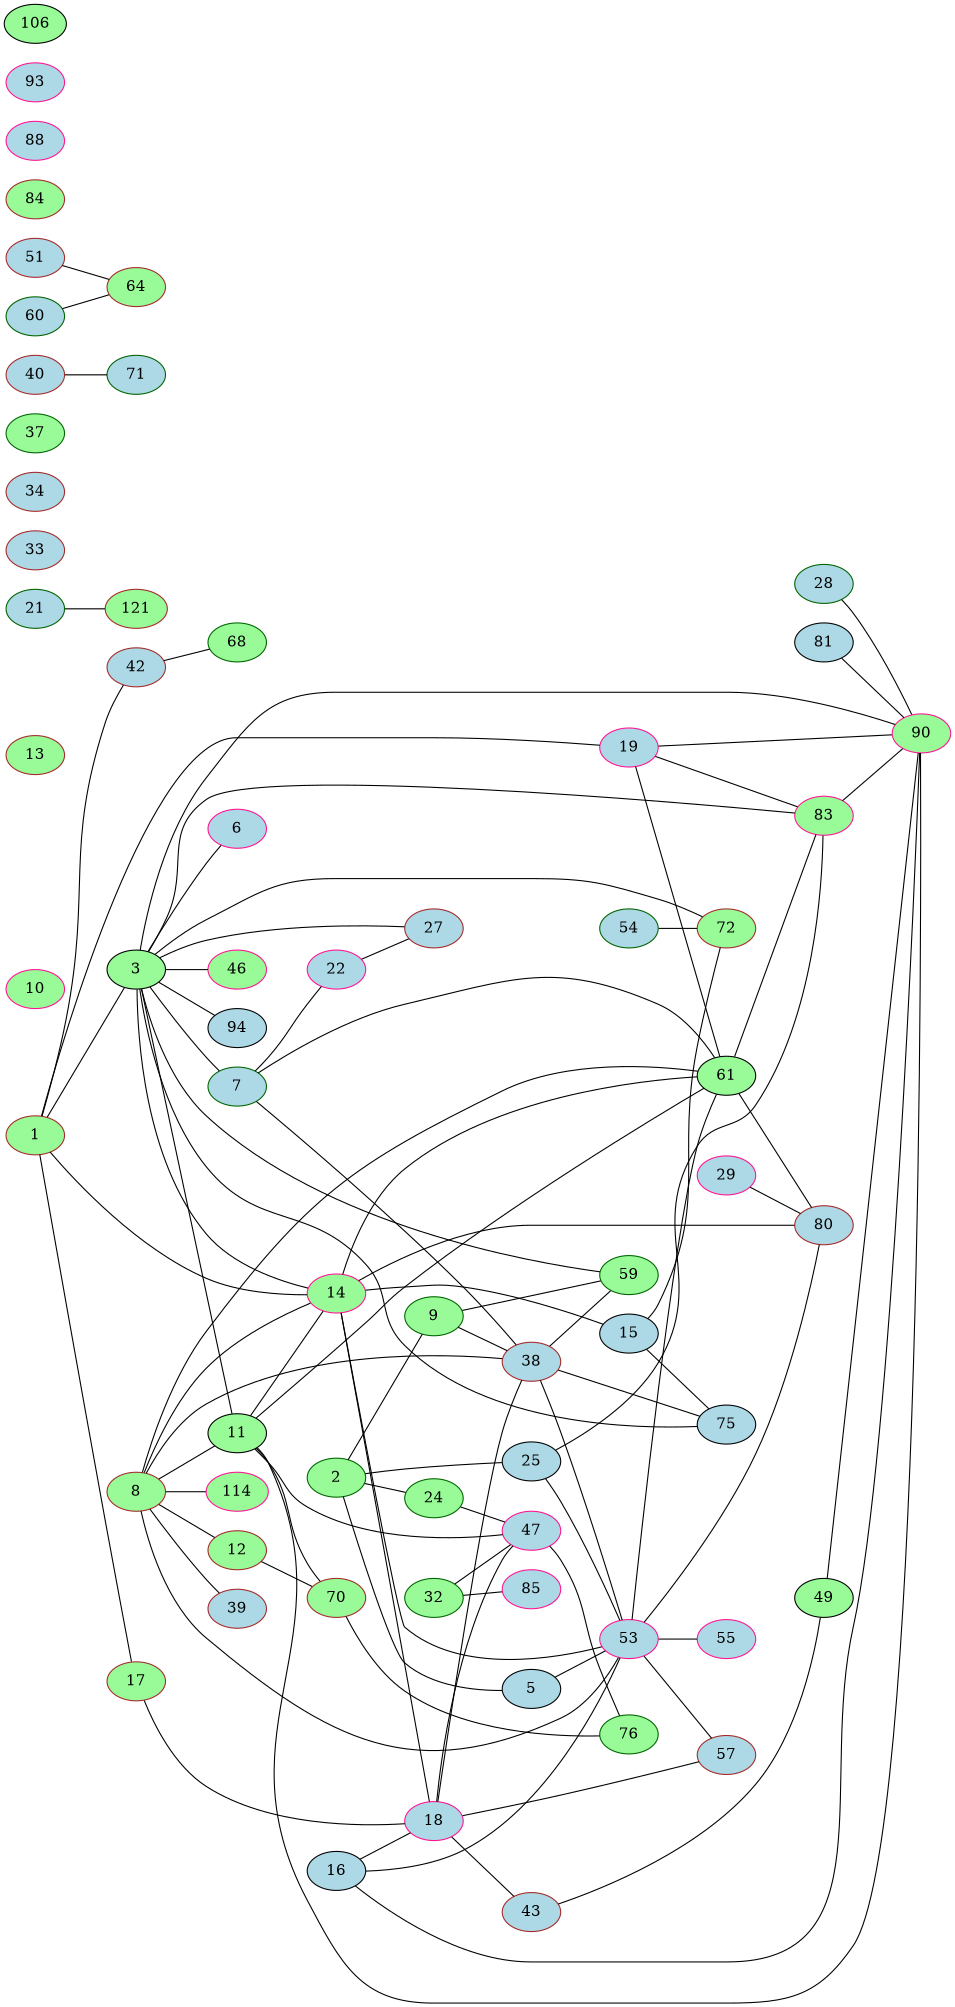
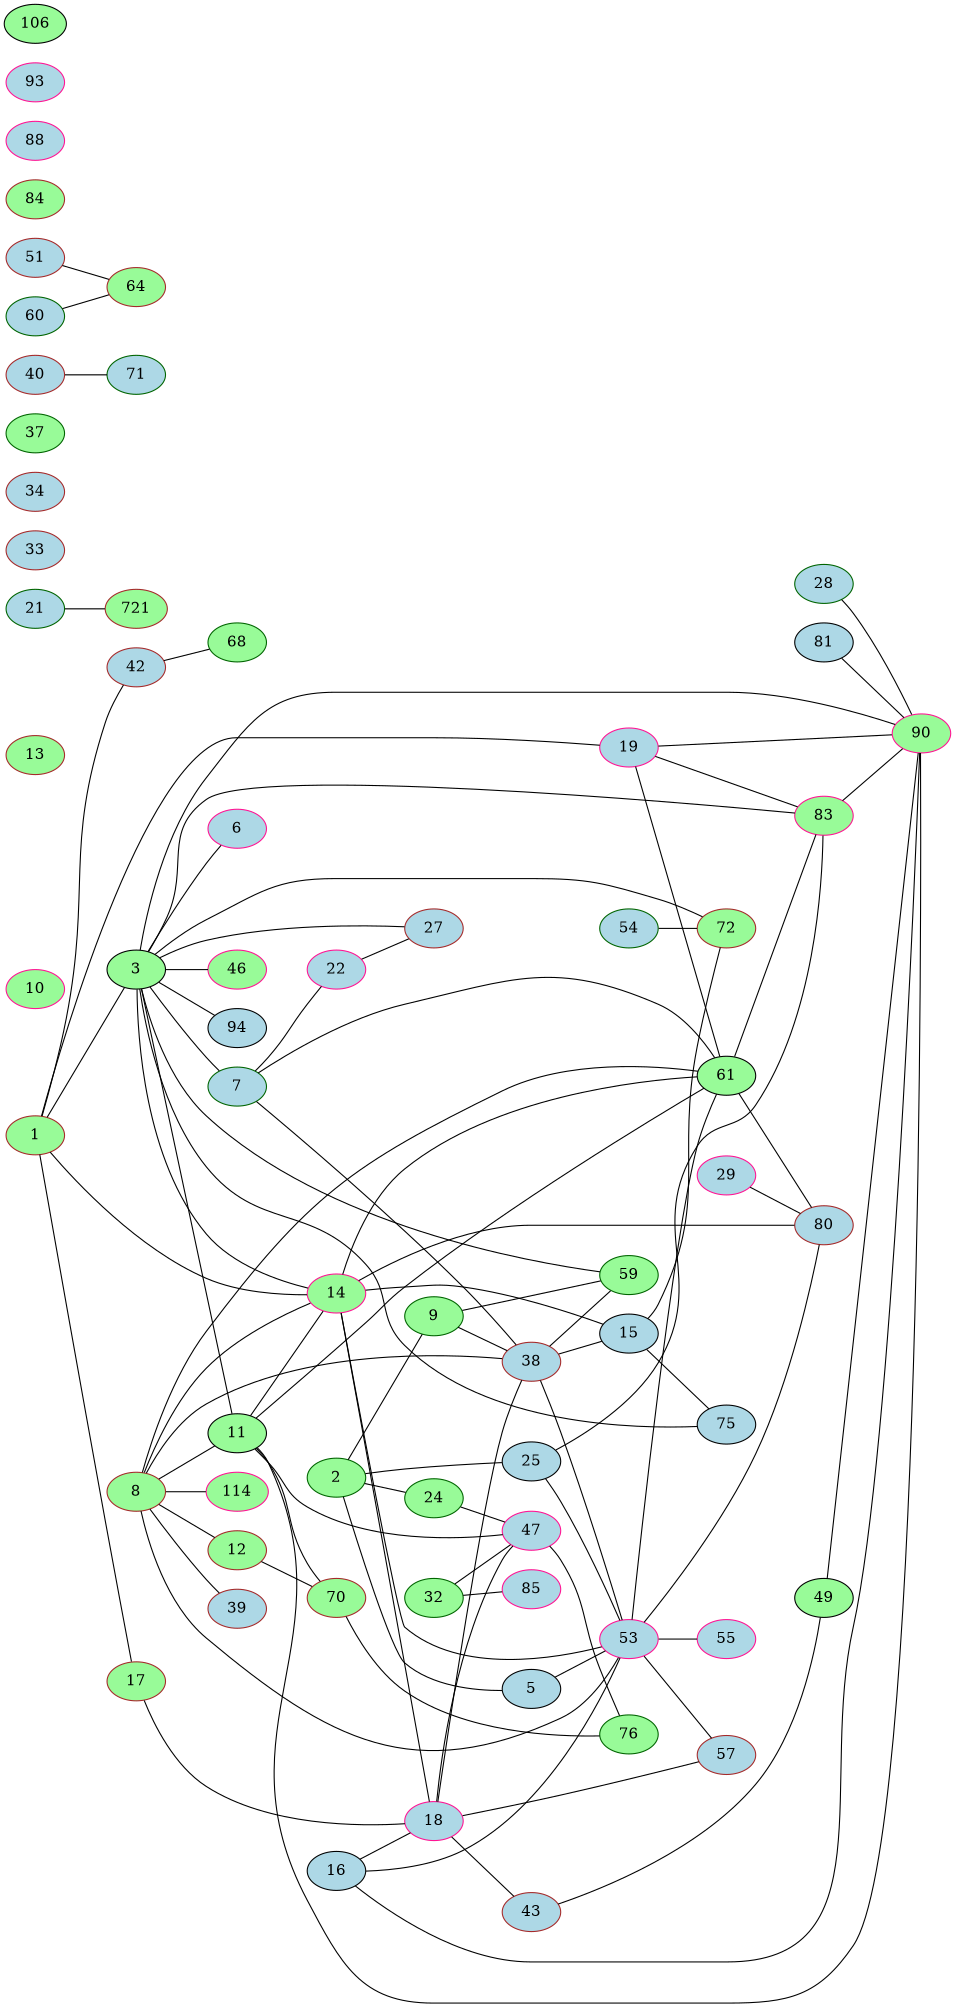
node "121": label "121" -> "721"
edge "38" -- "75": now "38" -- "15"
